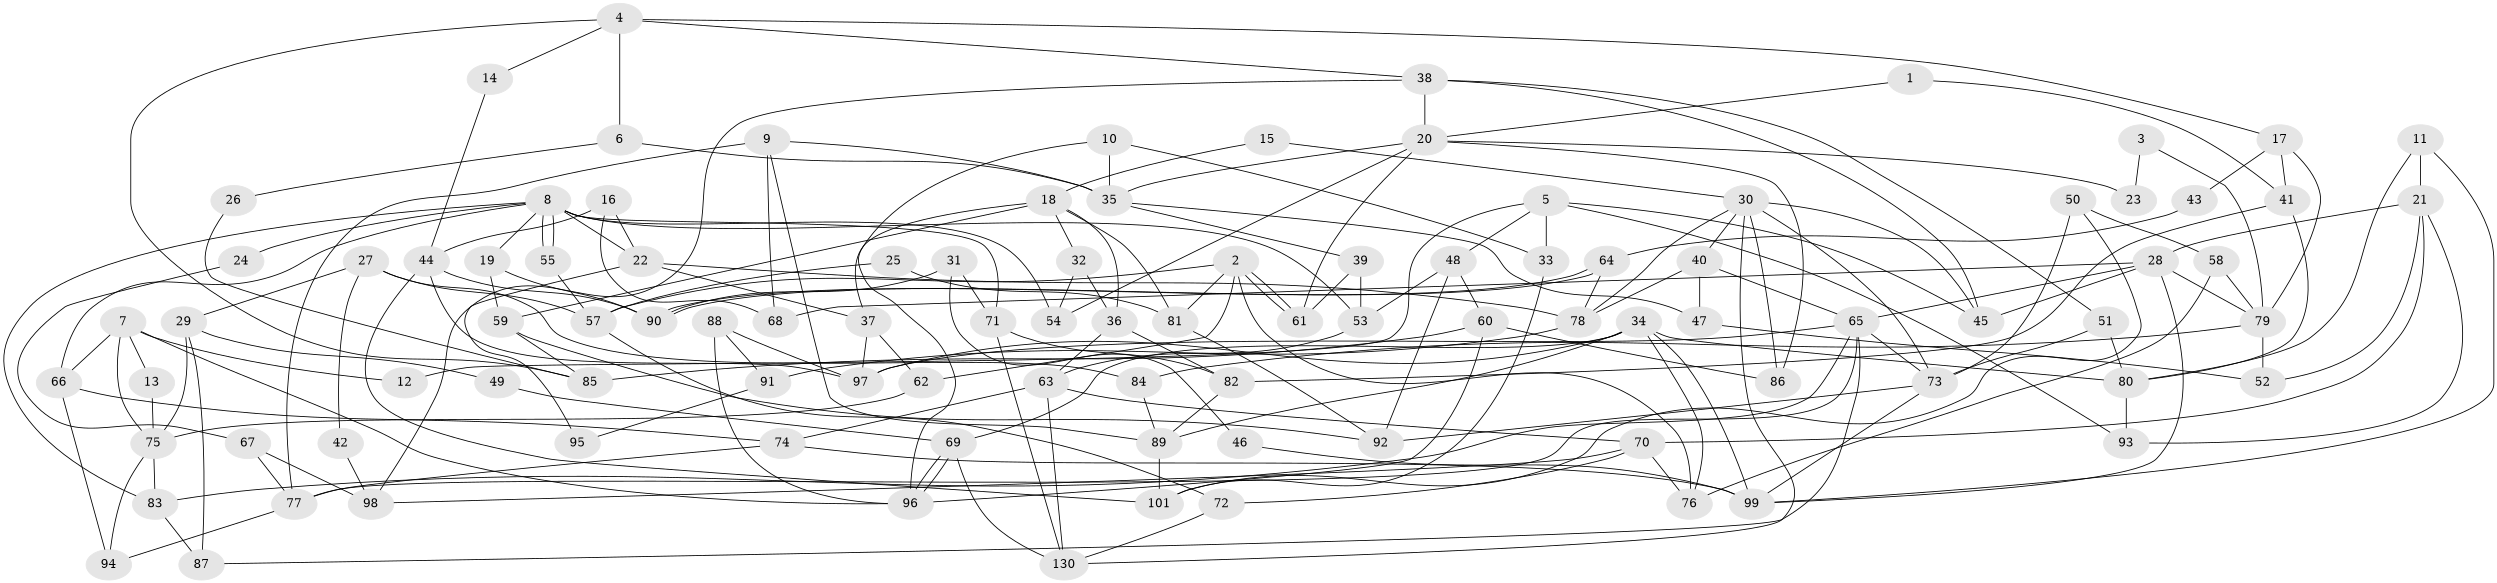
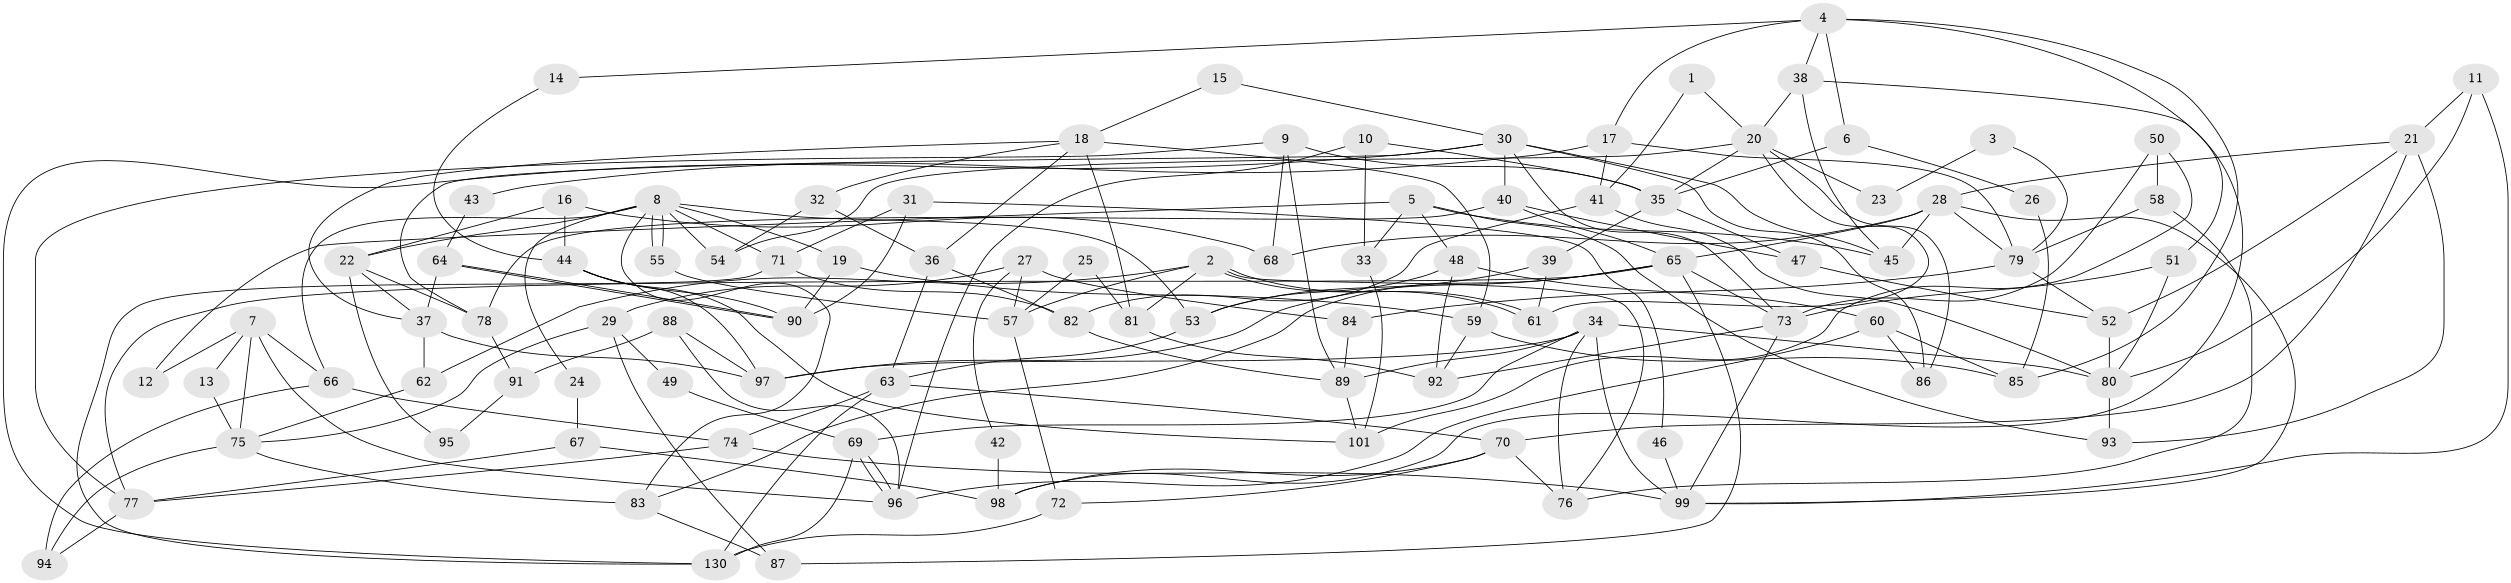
edge "38" -- "51": now "4" -- "51"
edge "64" -- "78": now "64" -- "37"
edge "52" -- "80": added
